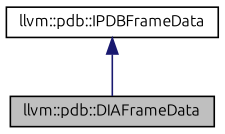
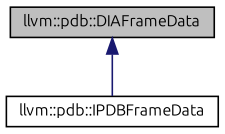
edge "llvm::pdb::DIAFrameData" -> "llvm::pdb::IPDBFrameData": reversed
